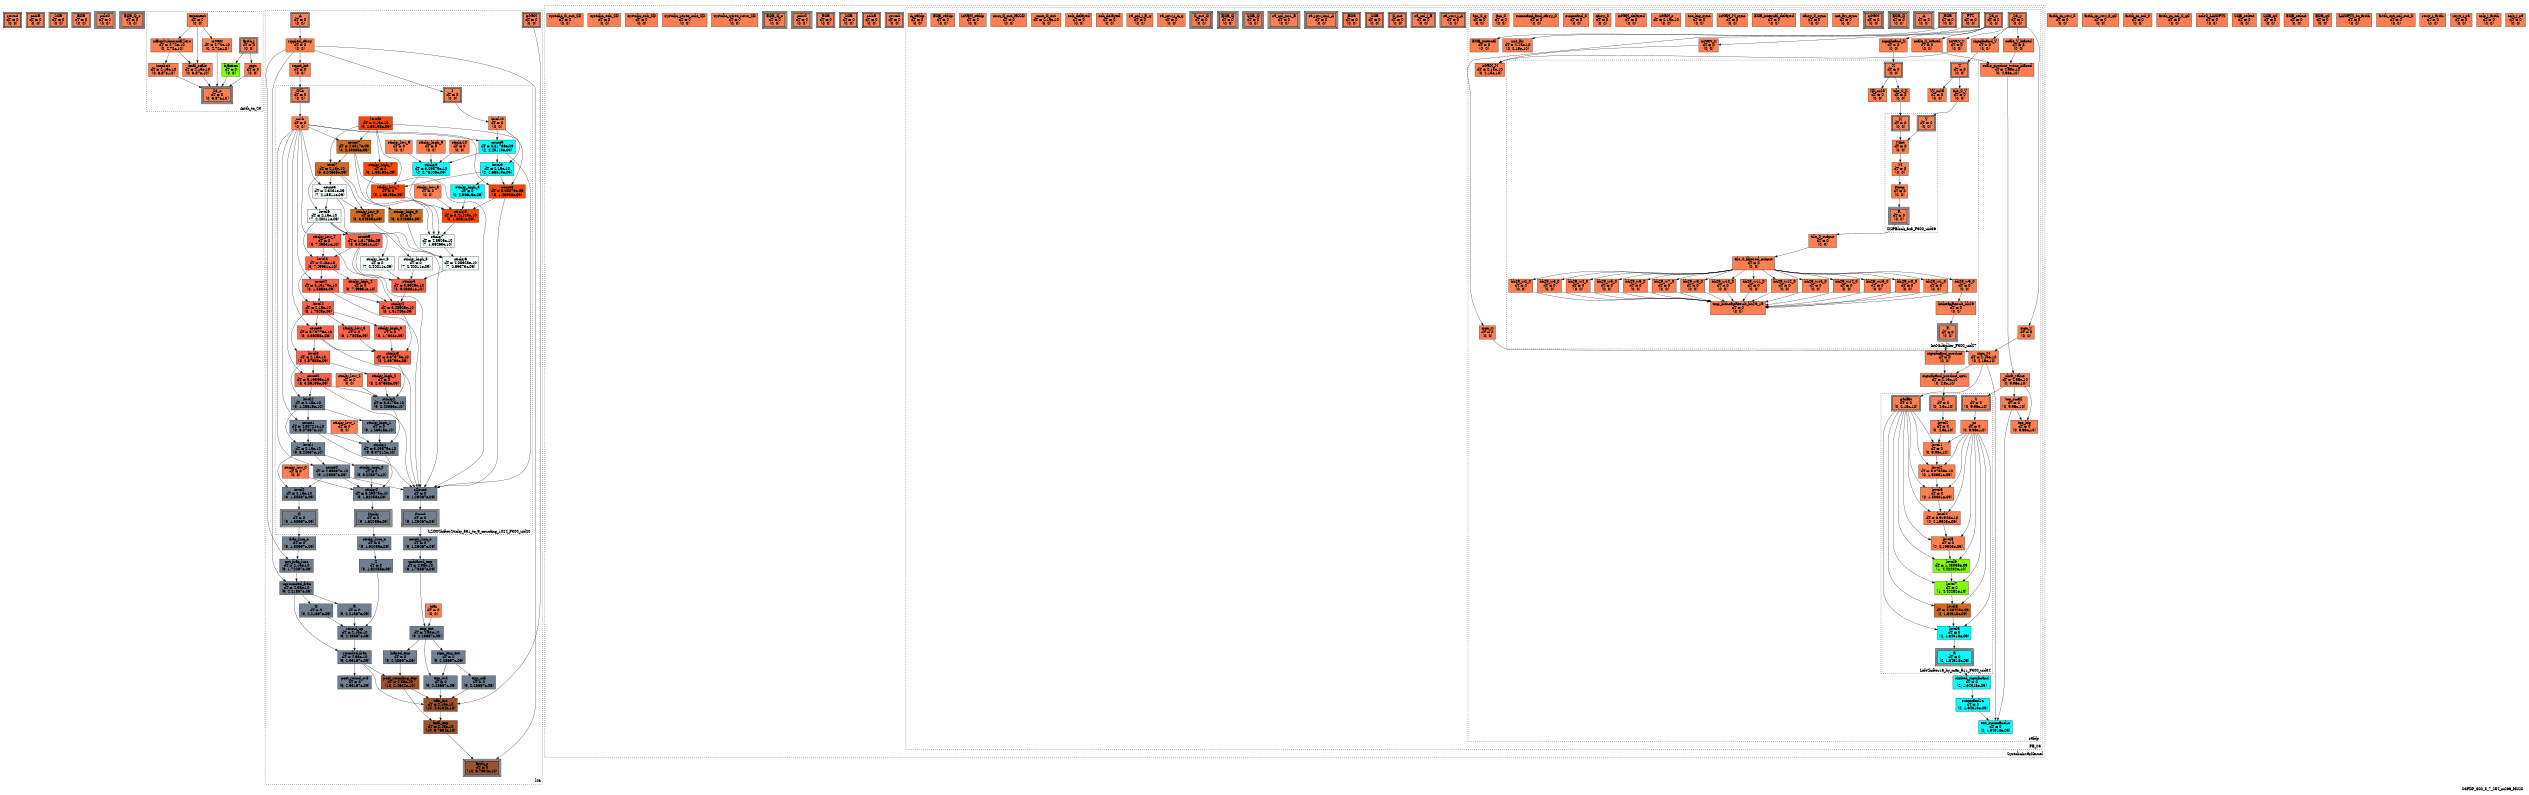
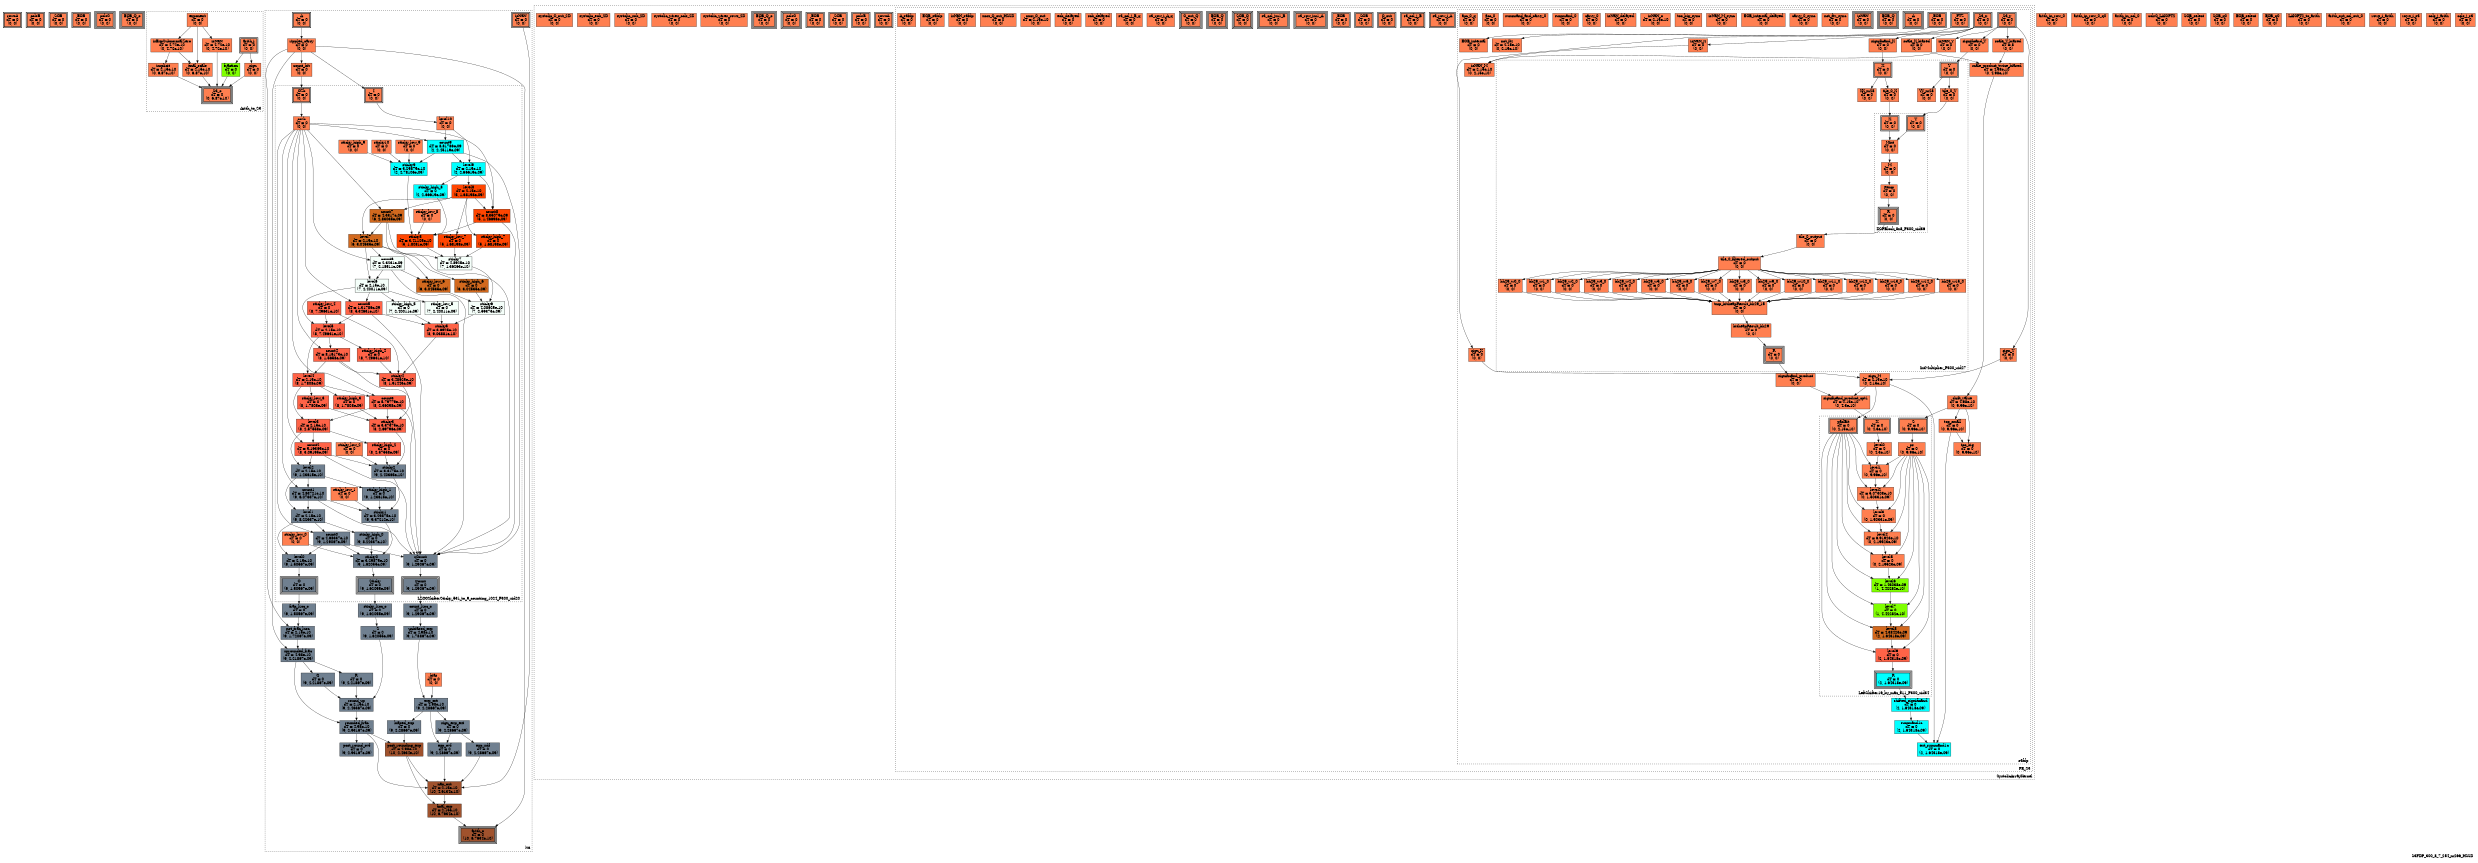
node "arith_in_col_0_q0 dT = 0 (0, 0)": removed
edge "level9 dT = 2.15e-10 (2, 2.66619e-09)" -> "sticky_low_7 dT = 0 (5, 1.68198e-09)": now "level9 dT = 2.15e-10 (2, 2.66619e-09)" -> "level8 dT = 2.15e-10 (5, 1.68198e-09)"
edge "bh29_w9_0 dT = 0 (0, 0)" -> "bitheapResult_bh29 dT = 0 (0, 0)": now "tmp_bitheapResult_bh29_15 dT = 0 (0, 0)" -> "bitheapResult_bh29 dT = 0 (0, 0)"
node "level9 dT = 0 (2, 1.64318e-09)": fillcolor cyan -> tomato
